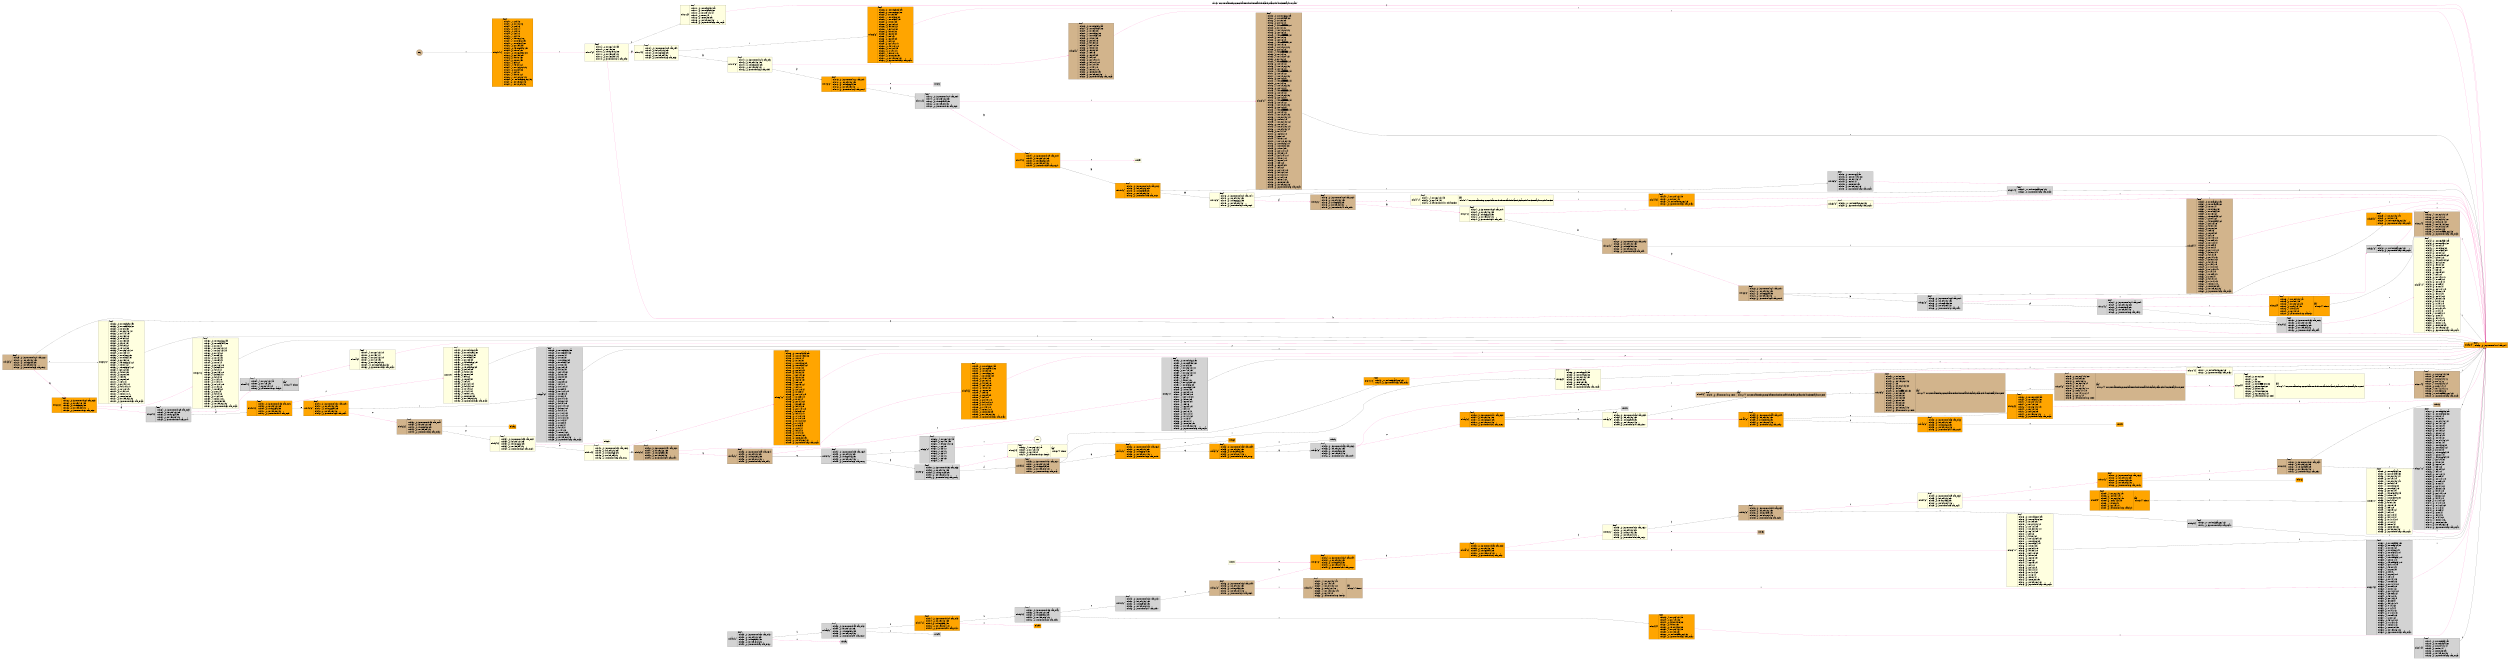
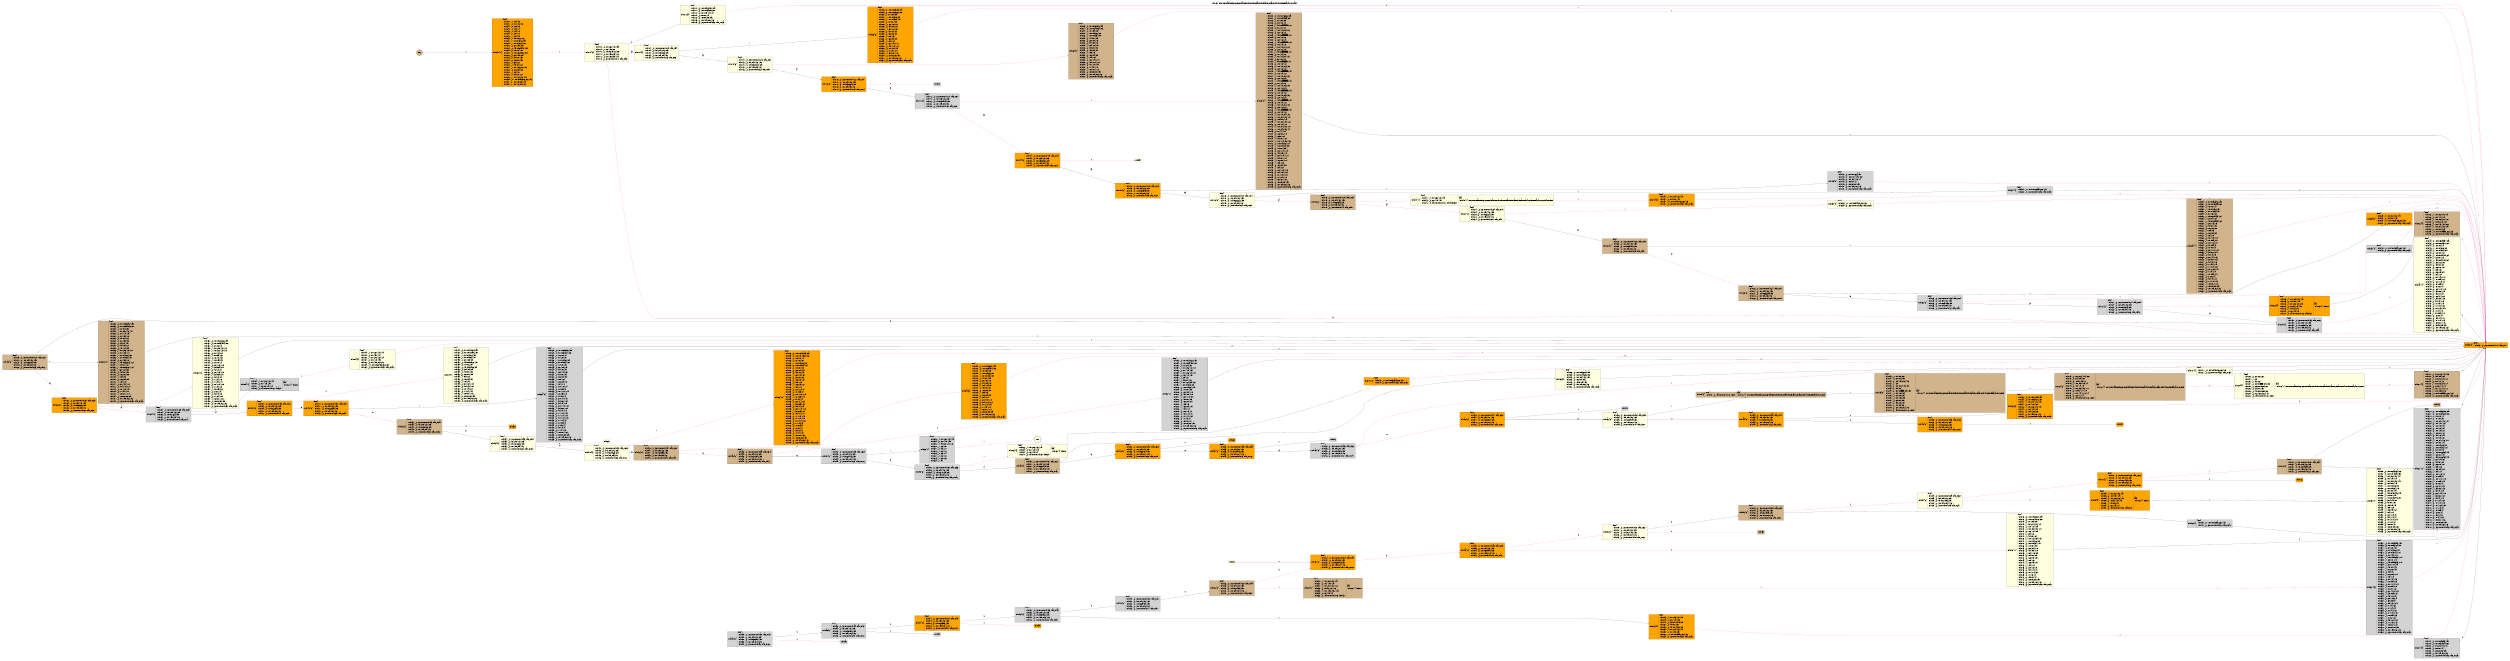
node "0x4023b3 [127]": fillcolor lightyellow -> tan
